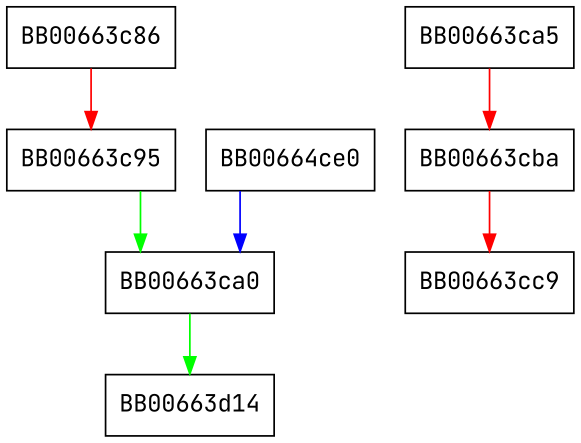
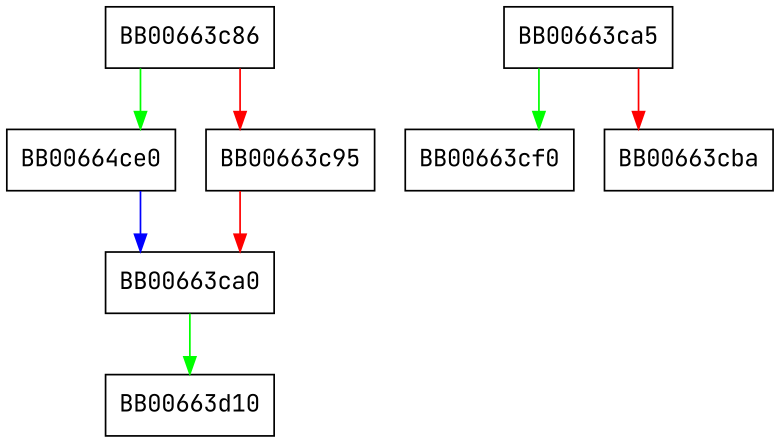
edge "BB00663c86" -> "BB00664ce0": added
node "BB00663cf0": added
edge "BB00663c95" -> "BB00663ca0": color green -> red
node "BB00663cc9": removed
node "BB00663d14": label "BB00663d14" -> "BB00663d10"
